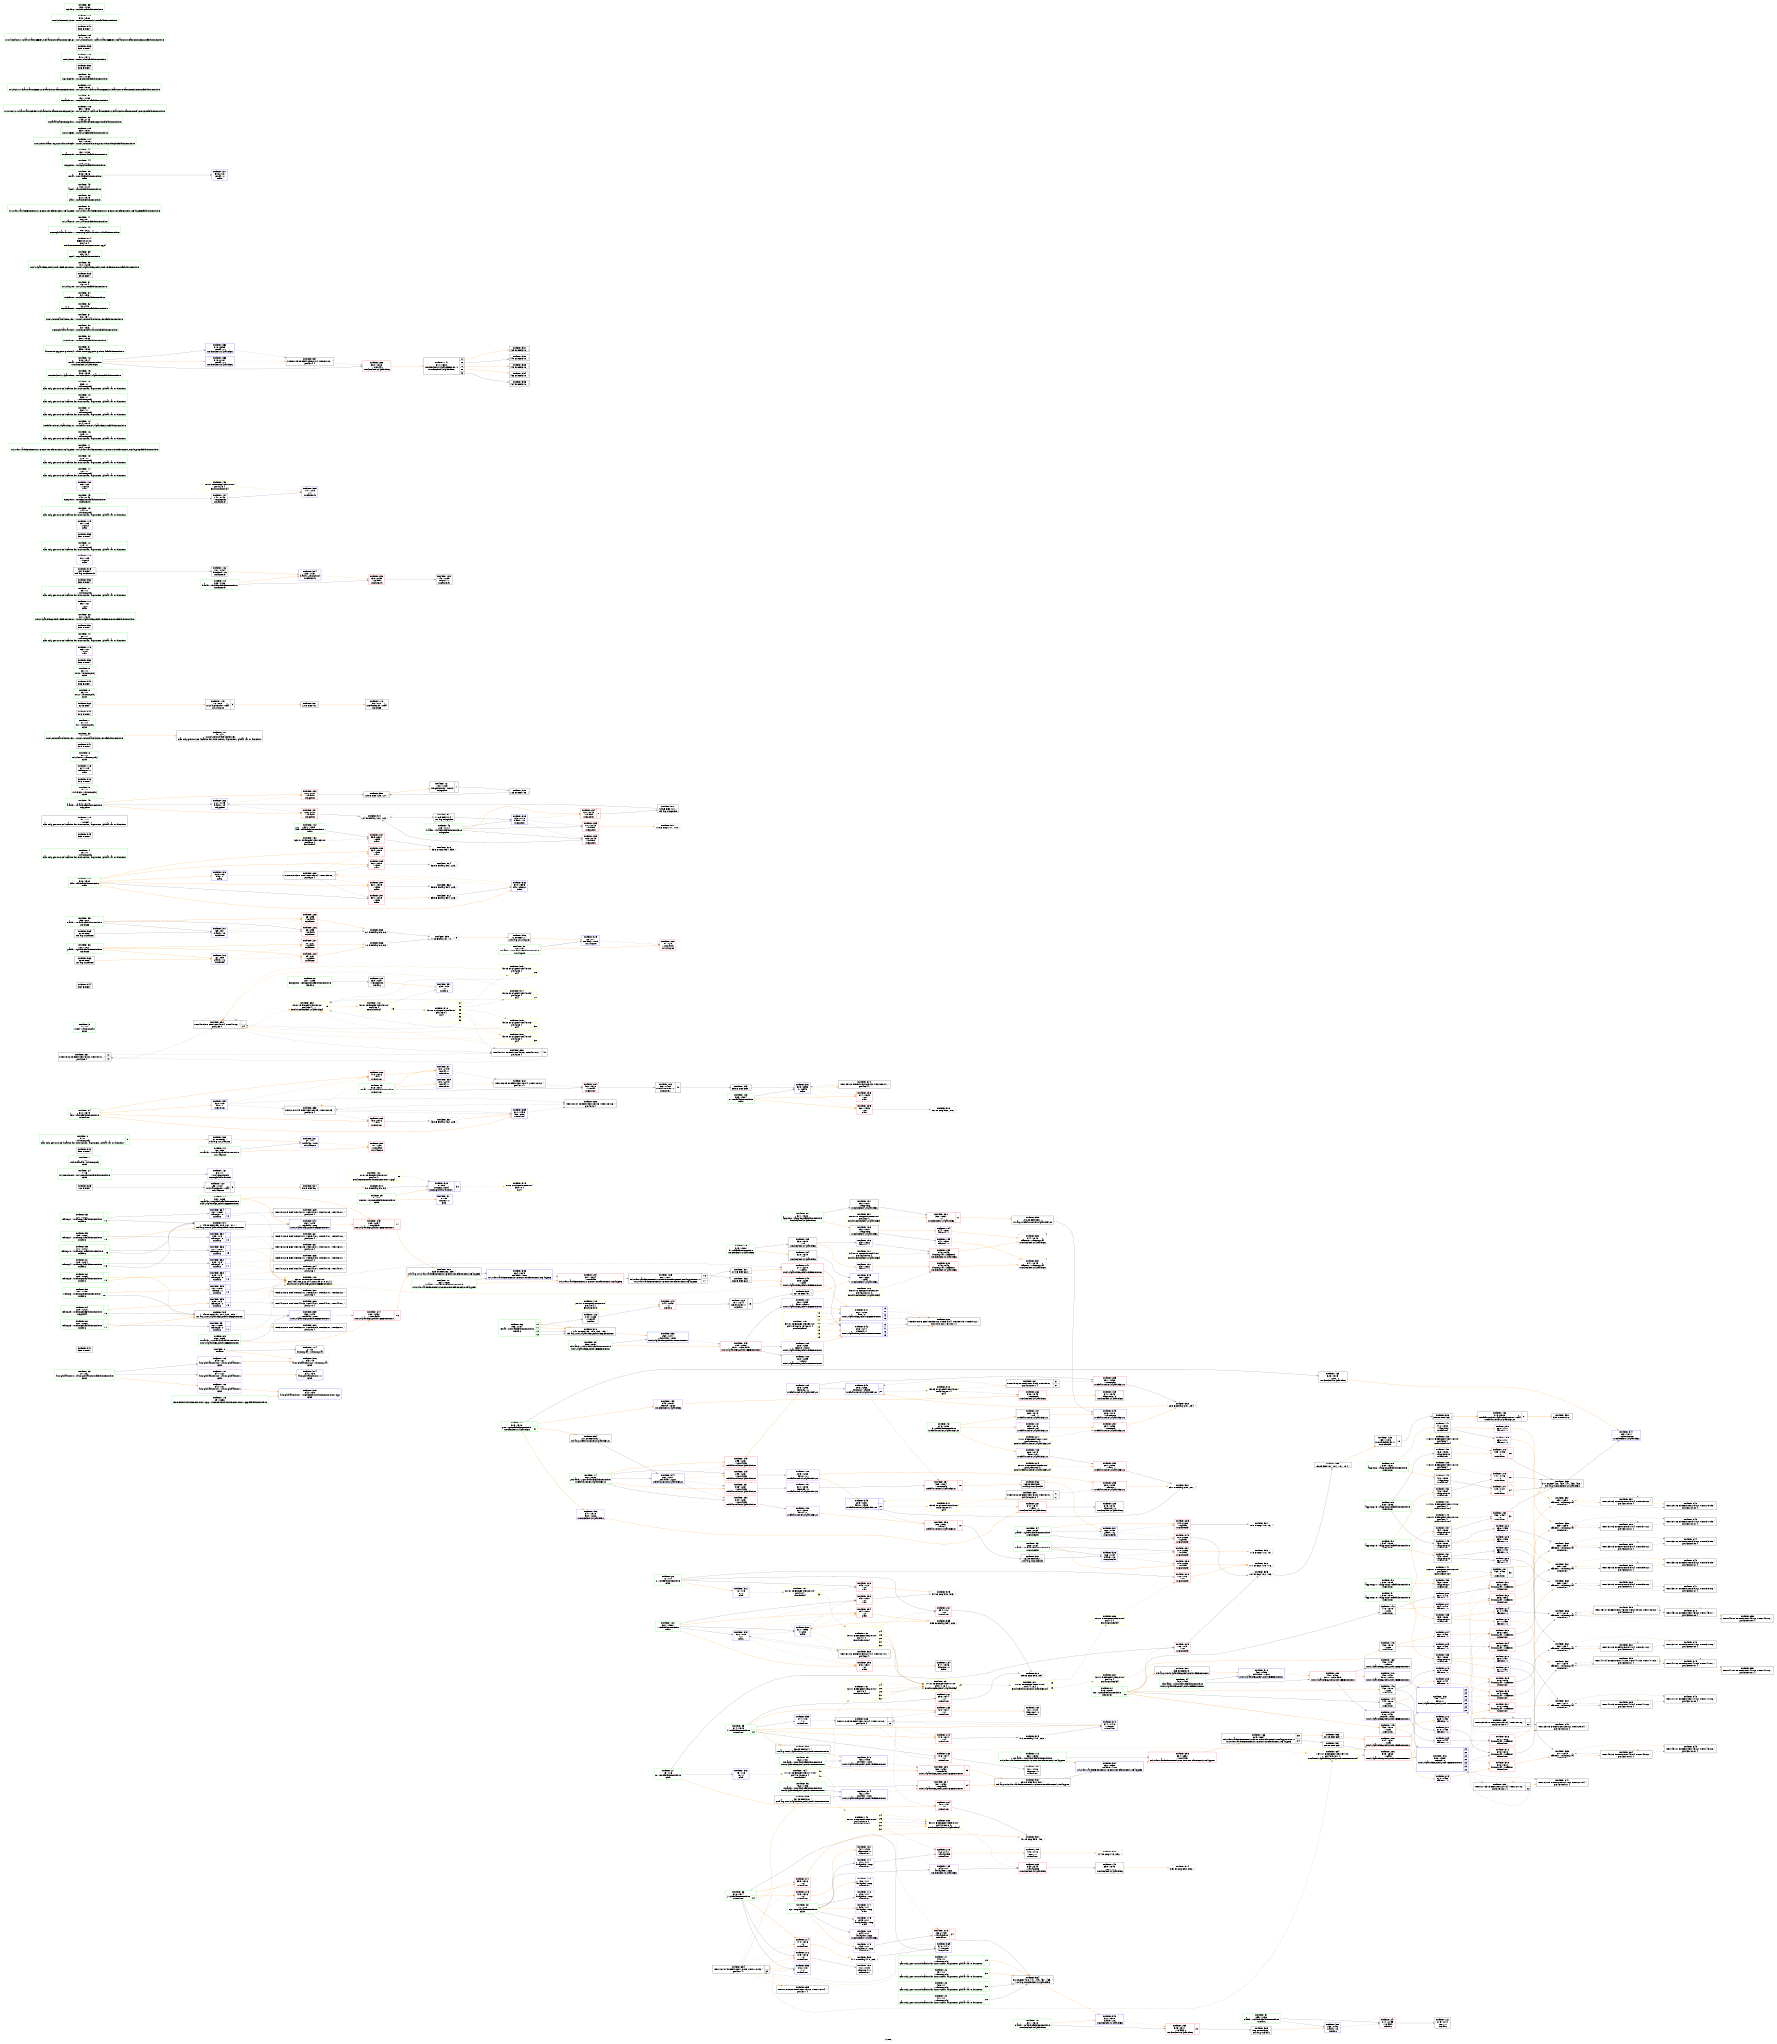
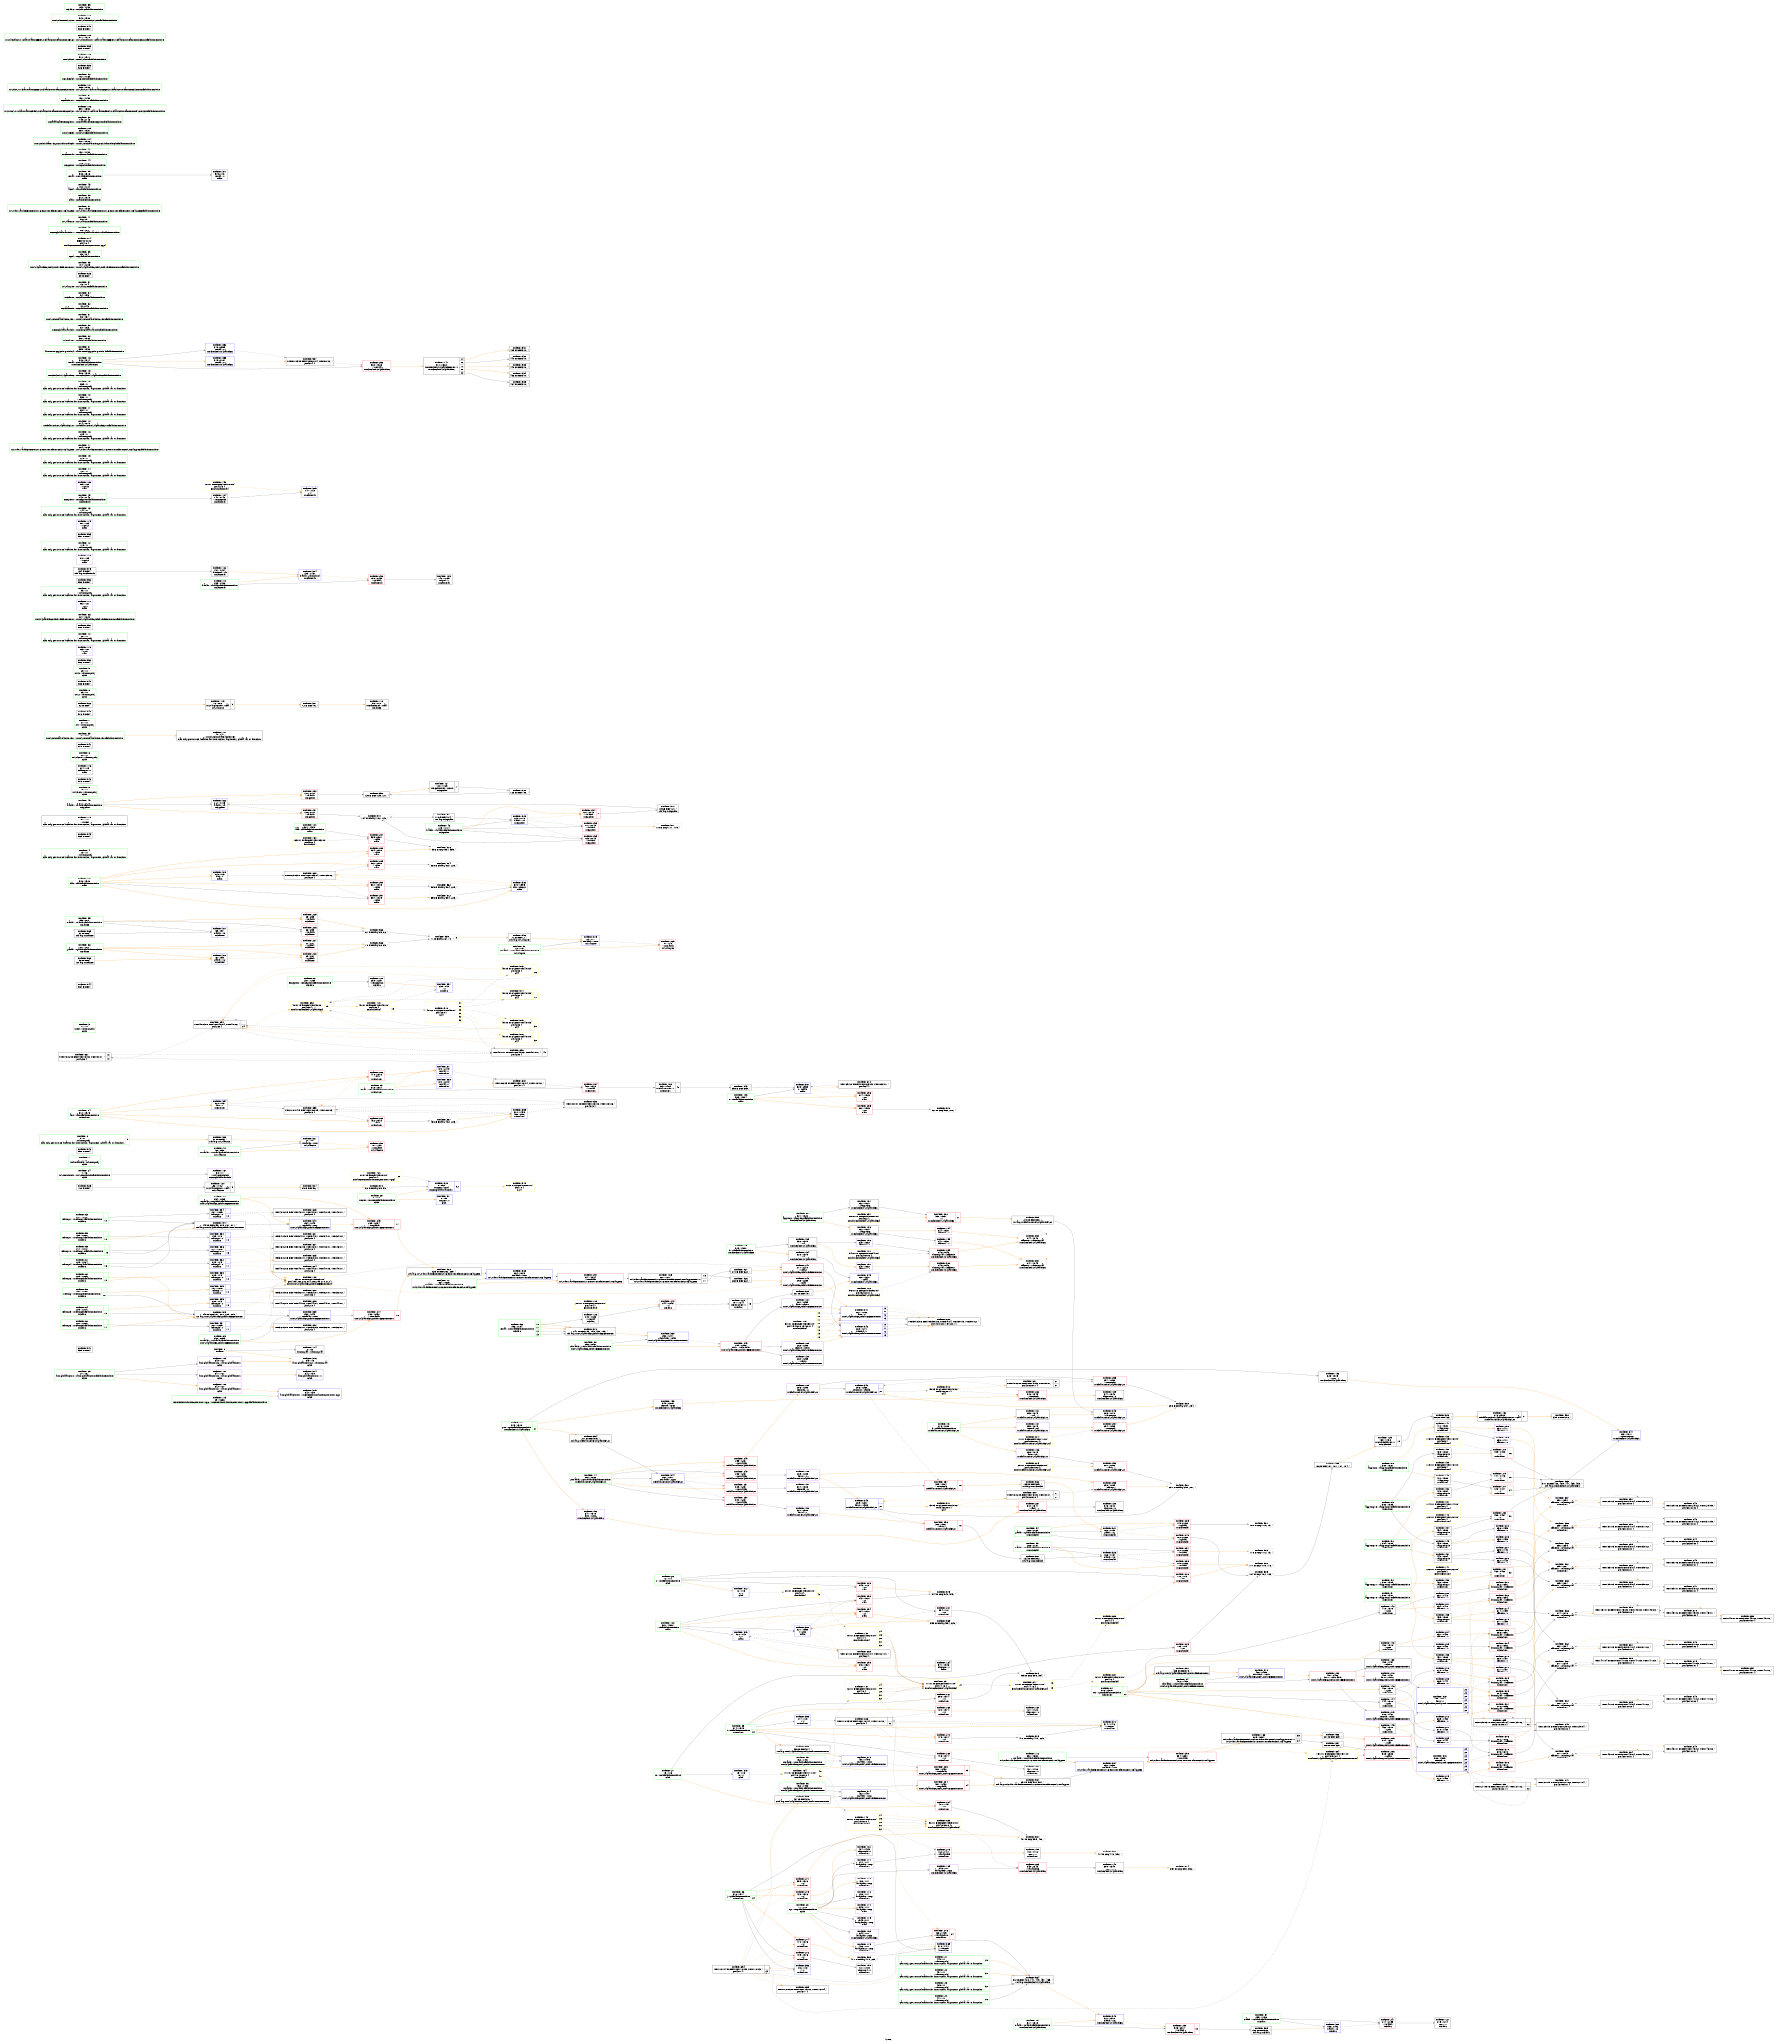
node "NodeID: 64": text "_Z3global" -> "_Z3dirc"
node "NodeID: 281": color black -> red
